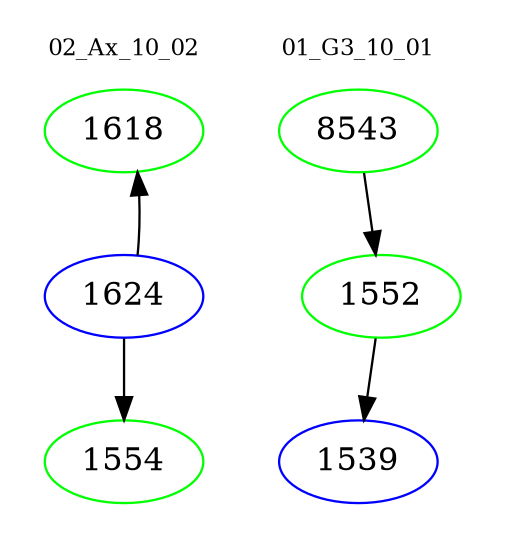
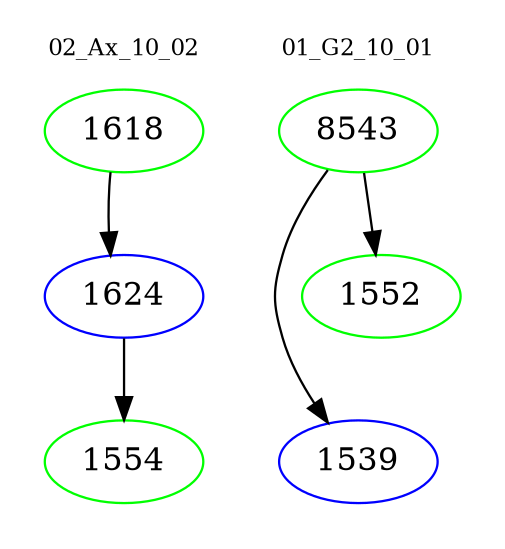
cluster "01_G3_10_01": label "01_G3_10_01" -> "01_G2_10_01"
edge "1624" -> "1618": reversed
edge "1552" -> "1539": now "8543" -> "1539"
